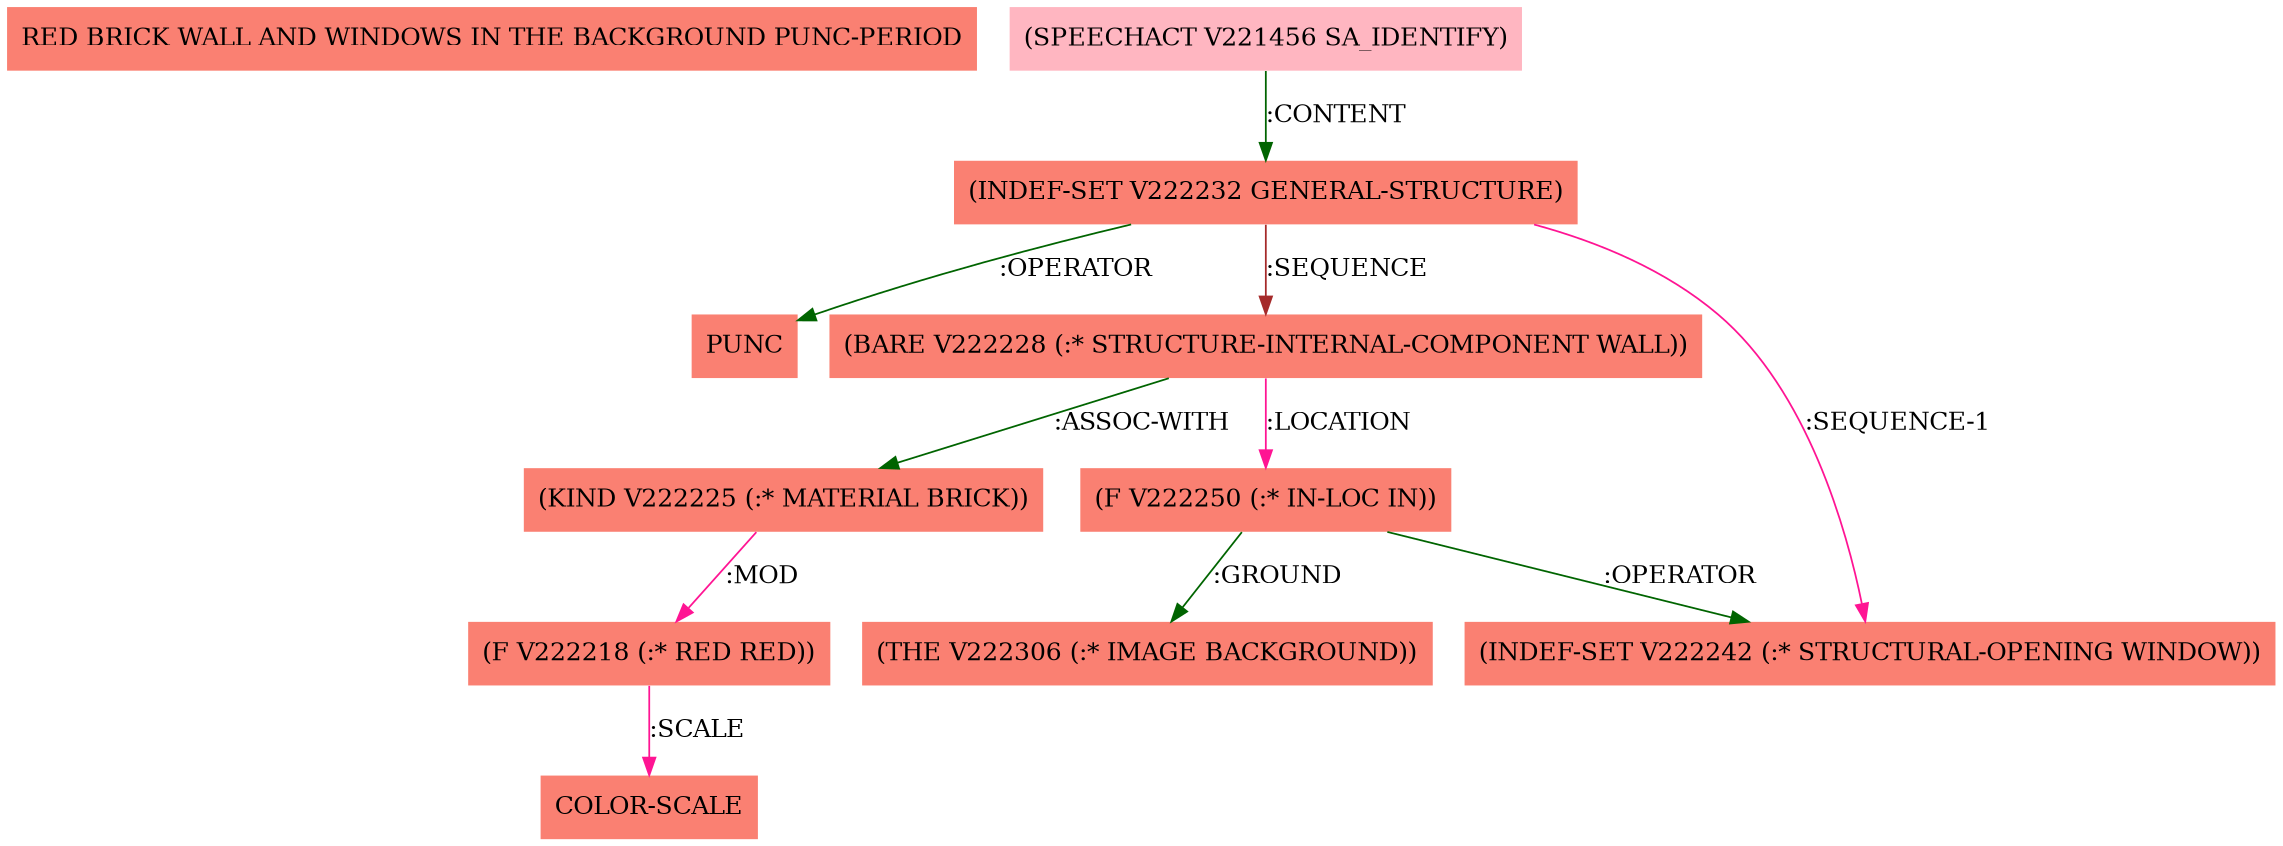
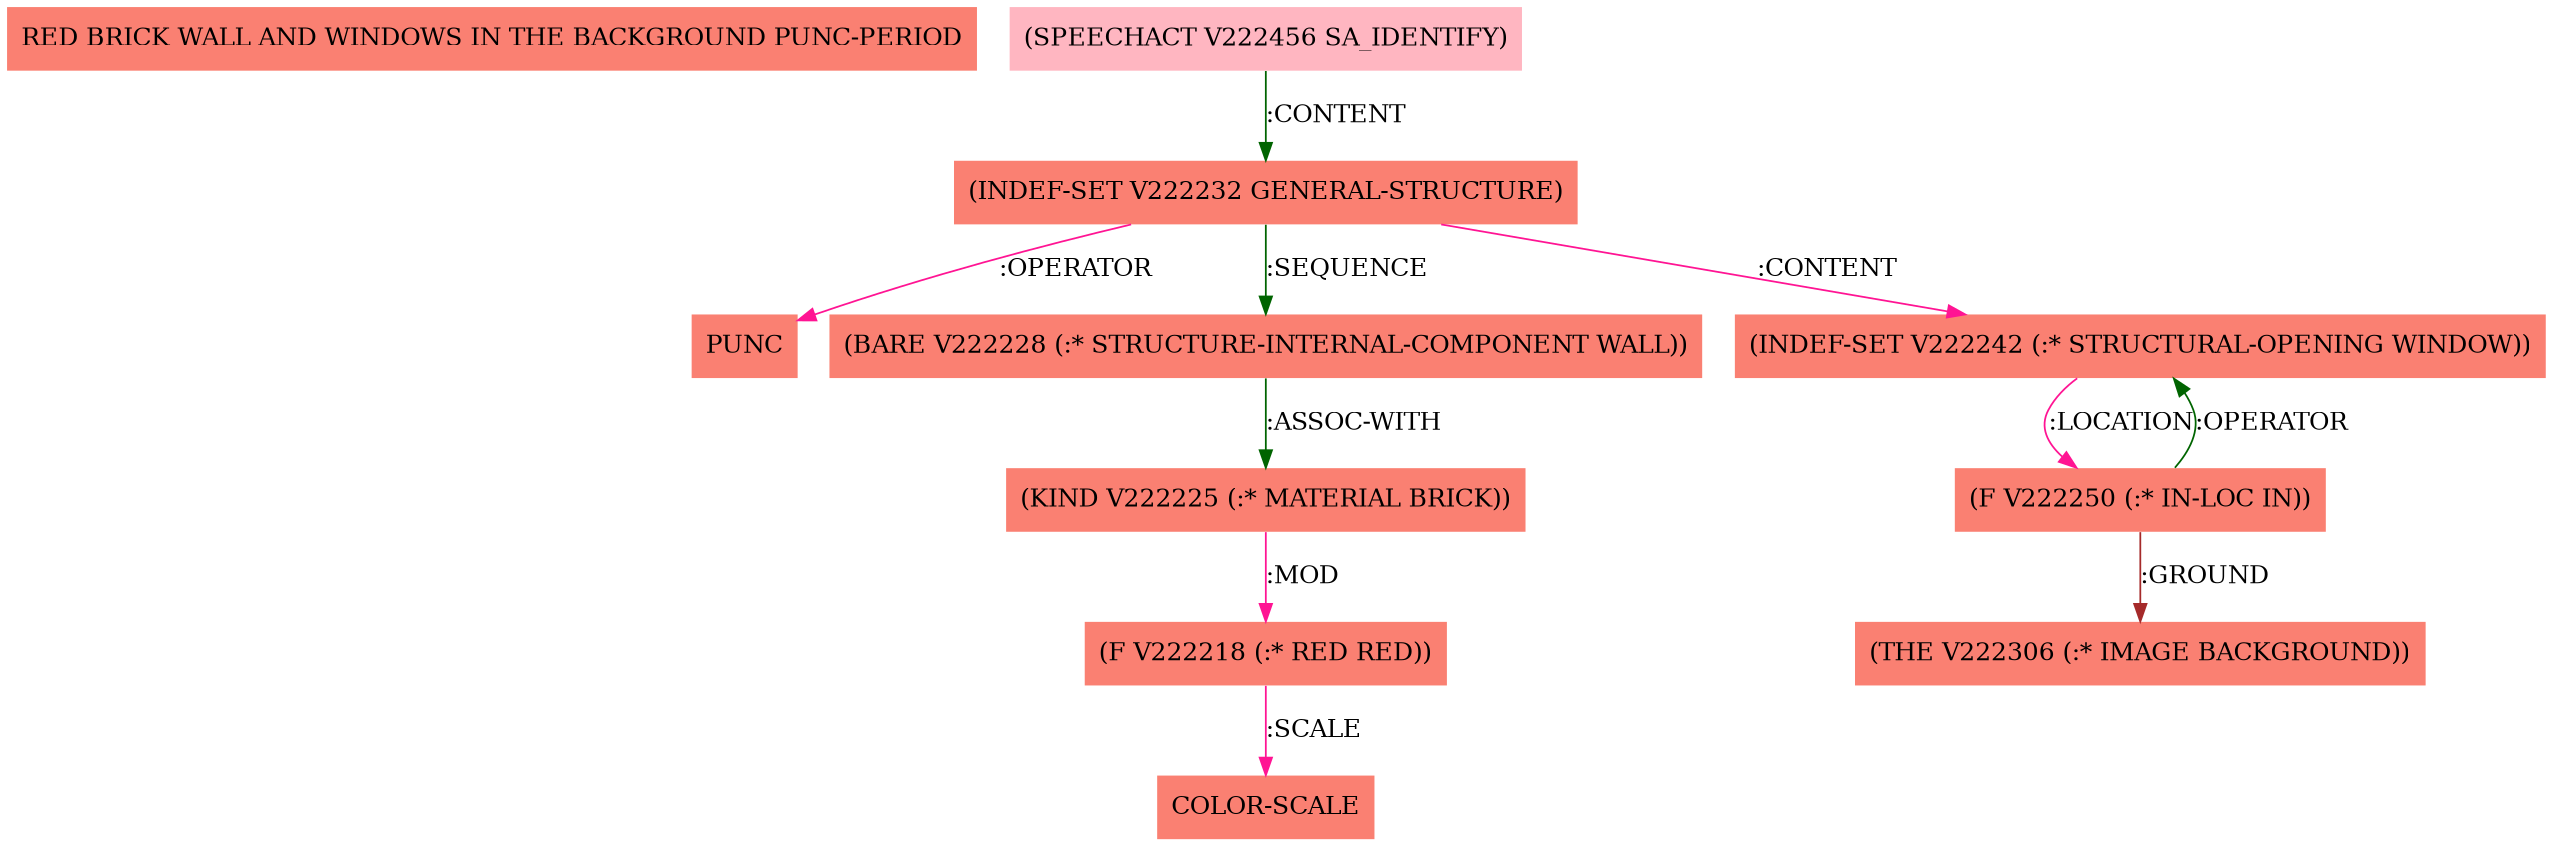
node "(SPEECHACT V221456 SA_IDENTIFY)": label "(SPEECHACT V221456 SA_IDENTIFY)" -> "(SPEECHACT V222456 SA_IDENTIFY)"
edge "(INDEF-SET V222232 GENERAL-STRUCTURE)" -> "(BARE V222228 (:* STRUCTURE-INTERNAL-COMPONENT WALL))": color brown -> darkgreen
edge "(INDEF-SET V222232 GENERAL-STRUCTURE)" -> "PUNC": color darkgreen -> deeppink
edge "(BARE V222228 (:* STRUCTURE-INTERNAL-COMPONENT WALL))" -> "(F V222250 (:* IN-LOC IN))": now "(INDEF-SET V222242 (:* STRUCTURAL-OPENING WINDOW))" -> "(F V222250 (:* IN-LOC IN))"
edge "(INDEF-SET V222232 GENERAL-STRUCTURE)" -> "(INDEF-SET V222242 (:* STRUCTURAL-OPENING WINDOW))": label ":SEQUENCE-1" -> ":CONTENT"
edge "(F V222250 (:* IN-LOC IN))" -> "(THE V222306 (:* IMAGE BACKGROUND))": color darkgreen -> brown
